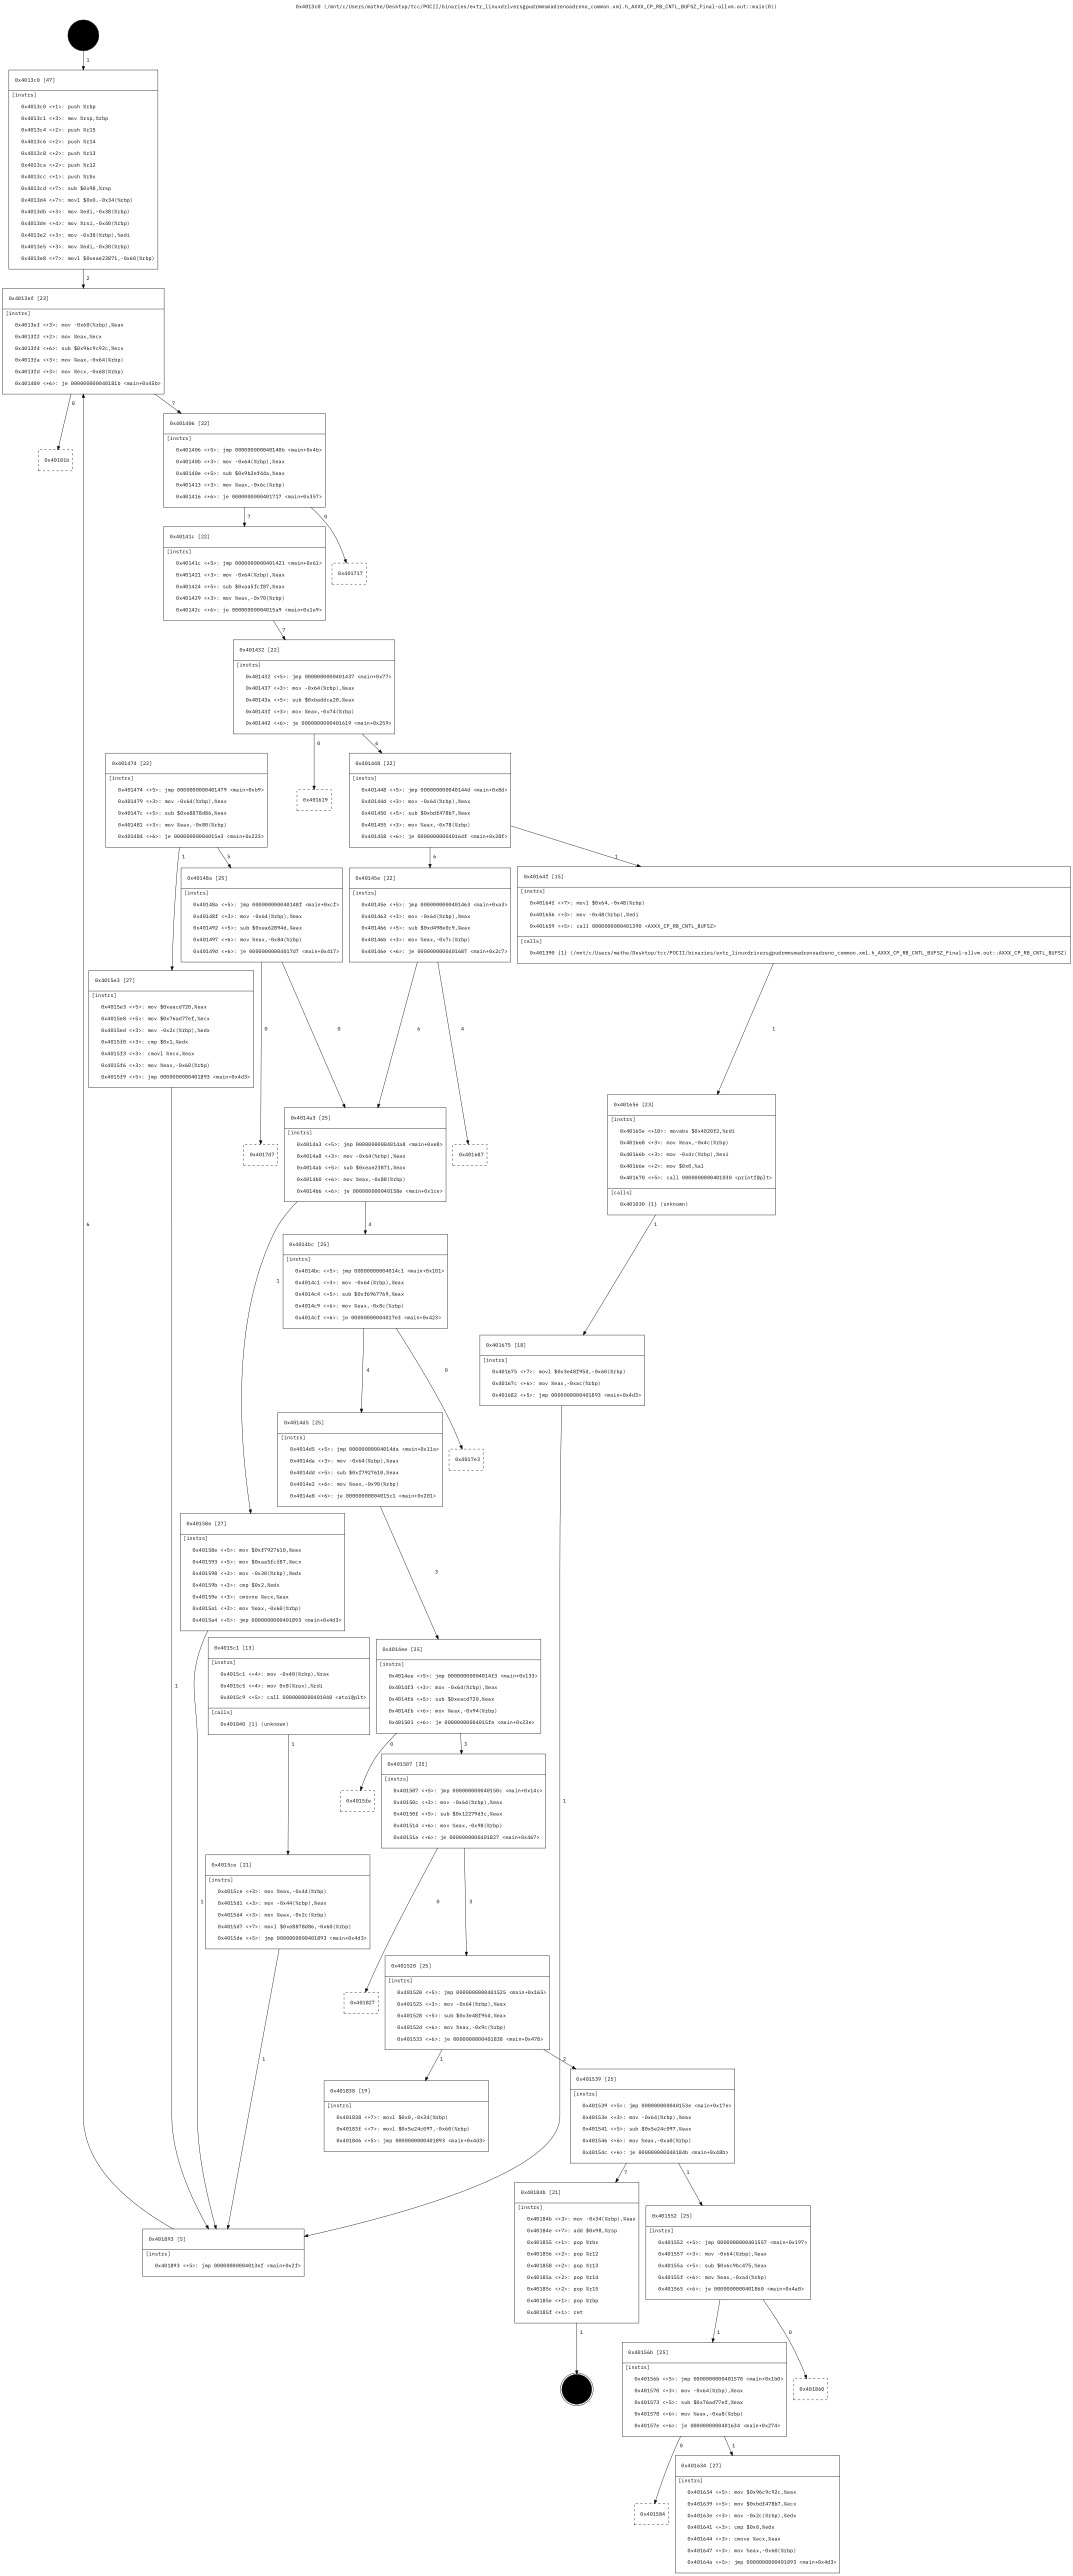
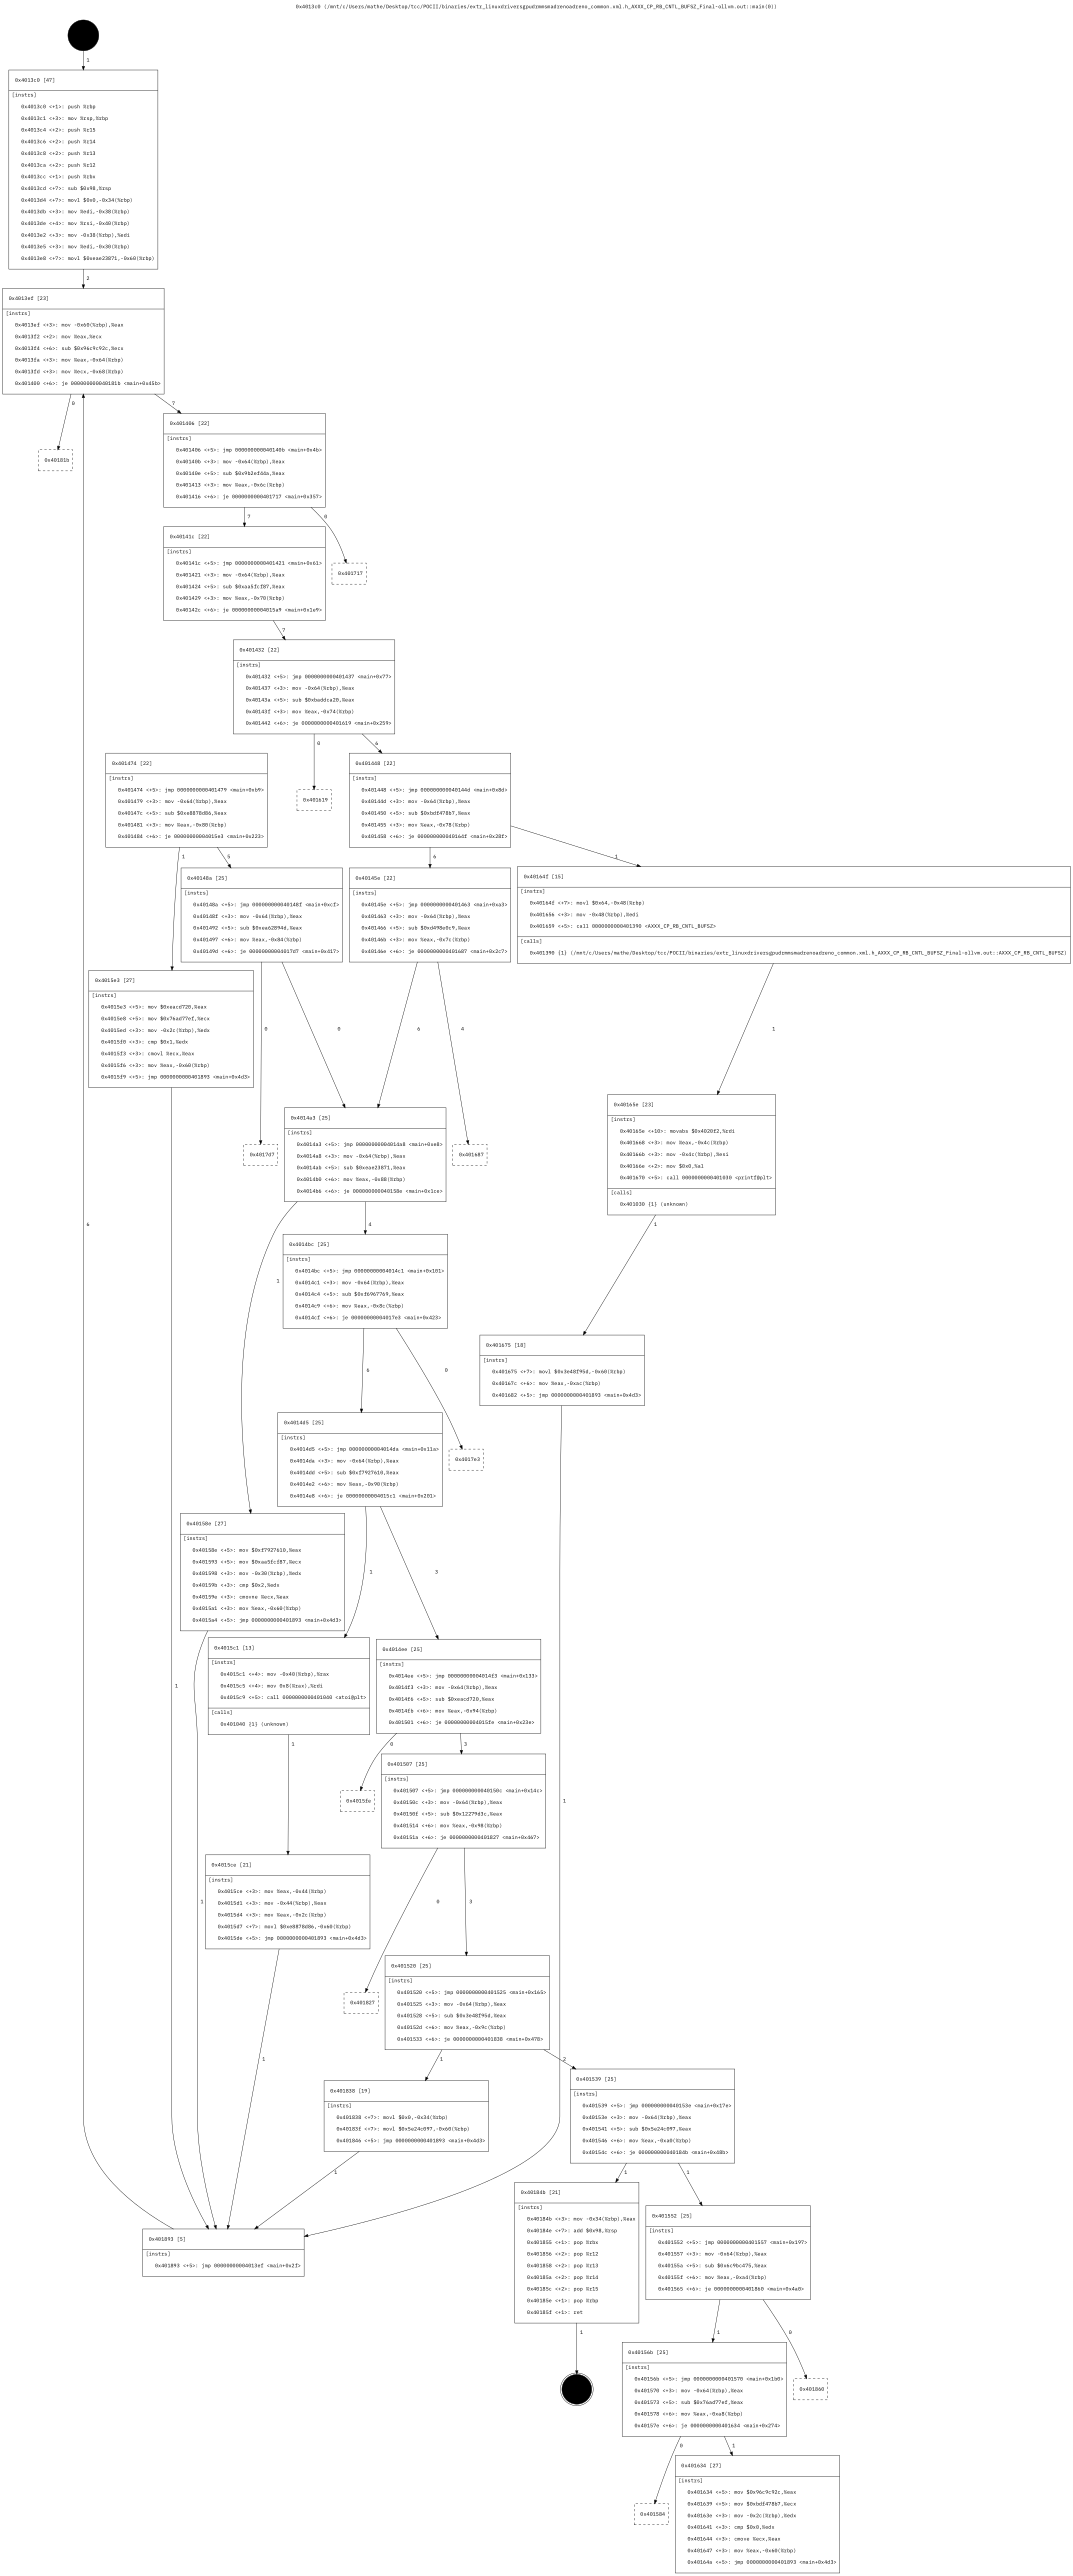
edge "0x4014bc [25]" -> "0x4014d5 [25]": label " 4" -> " 6"
edge "0x4014d5 [25]" -> "0x4015c1 [13]": added, label "1"
edge "0x401539 [25]" -> "0x40184b [21]": label " 7" -> " 1"
edge "0x401838 [19]" -> "0x401893 [5]": added, label "1"
